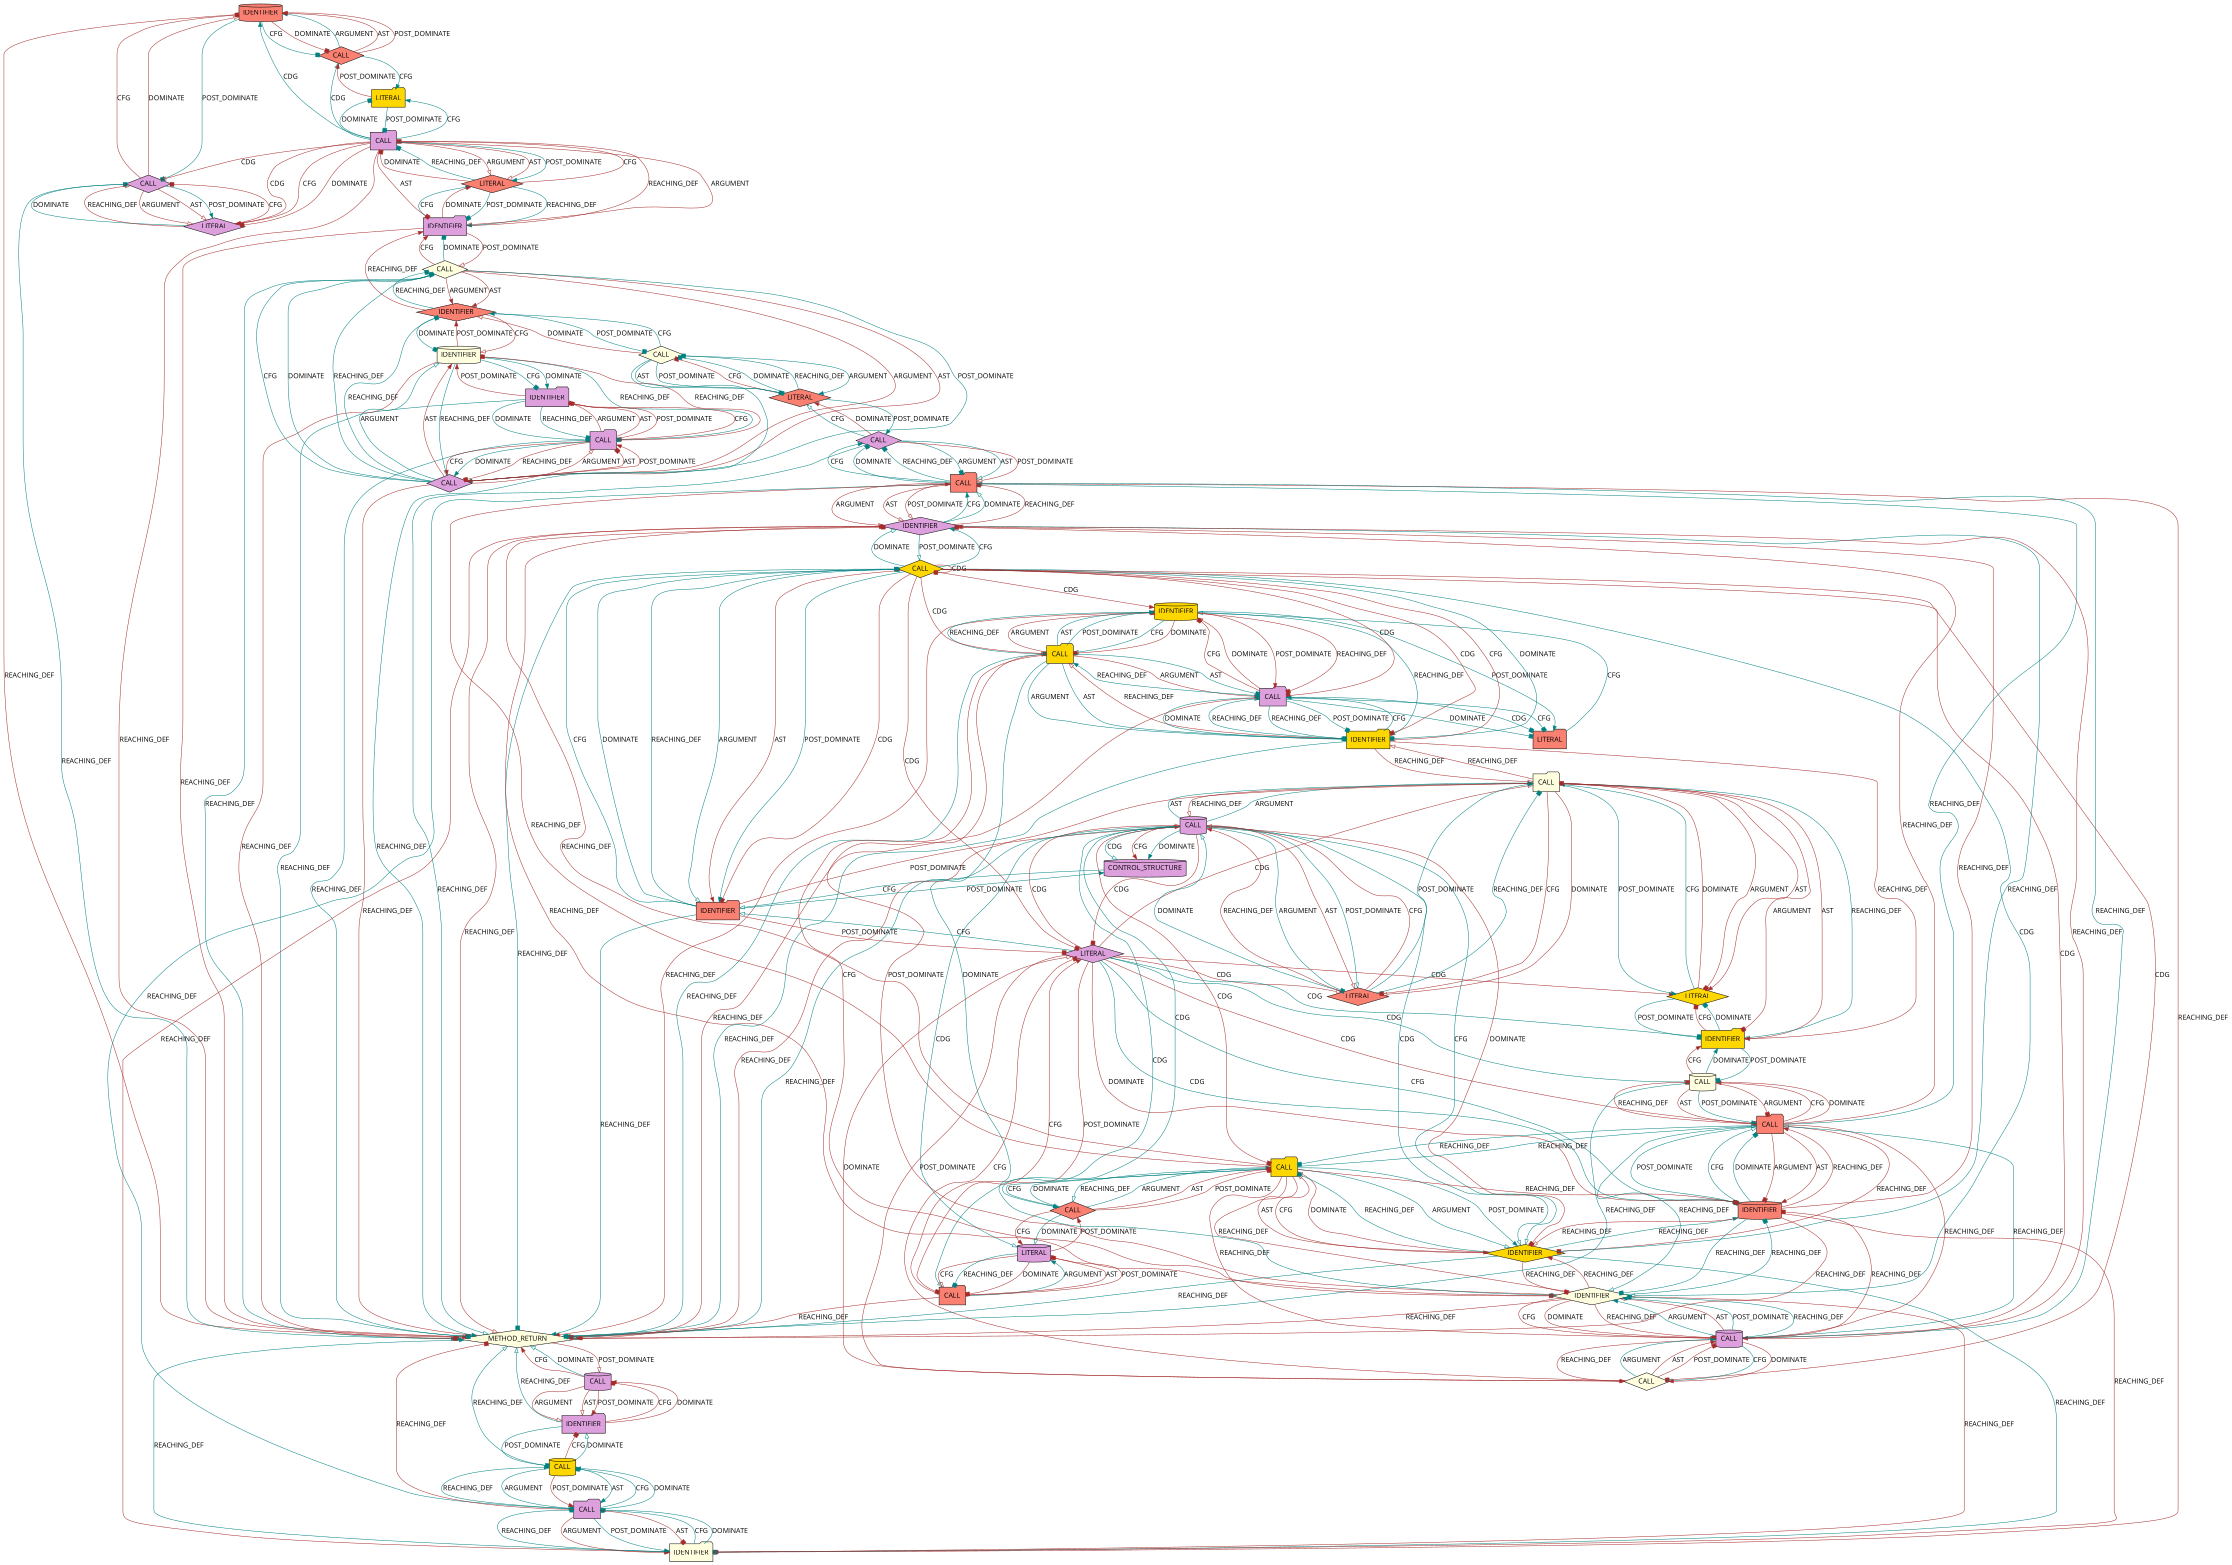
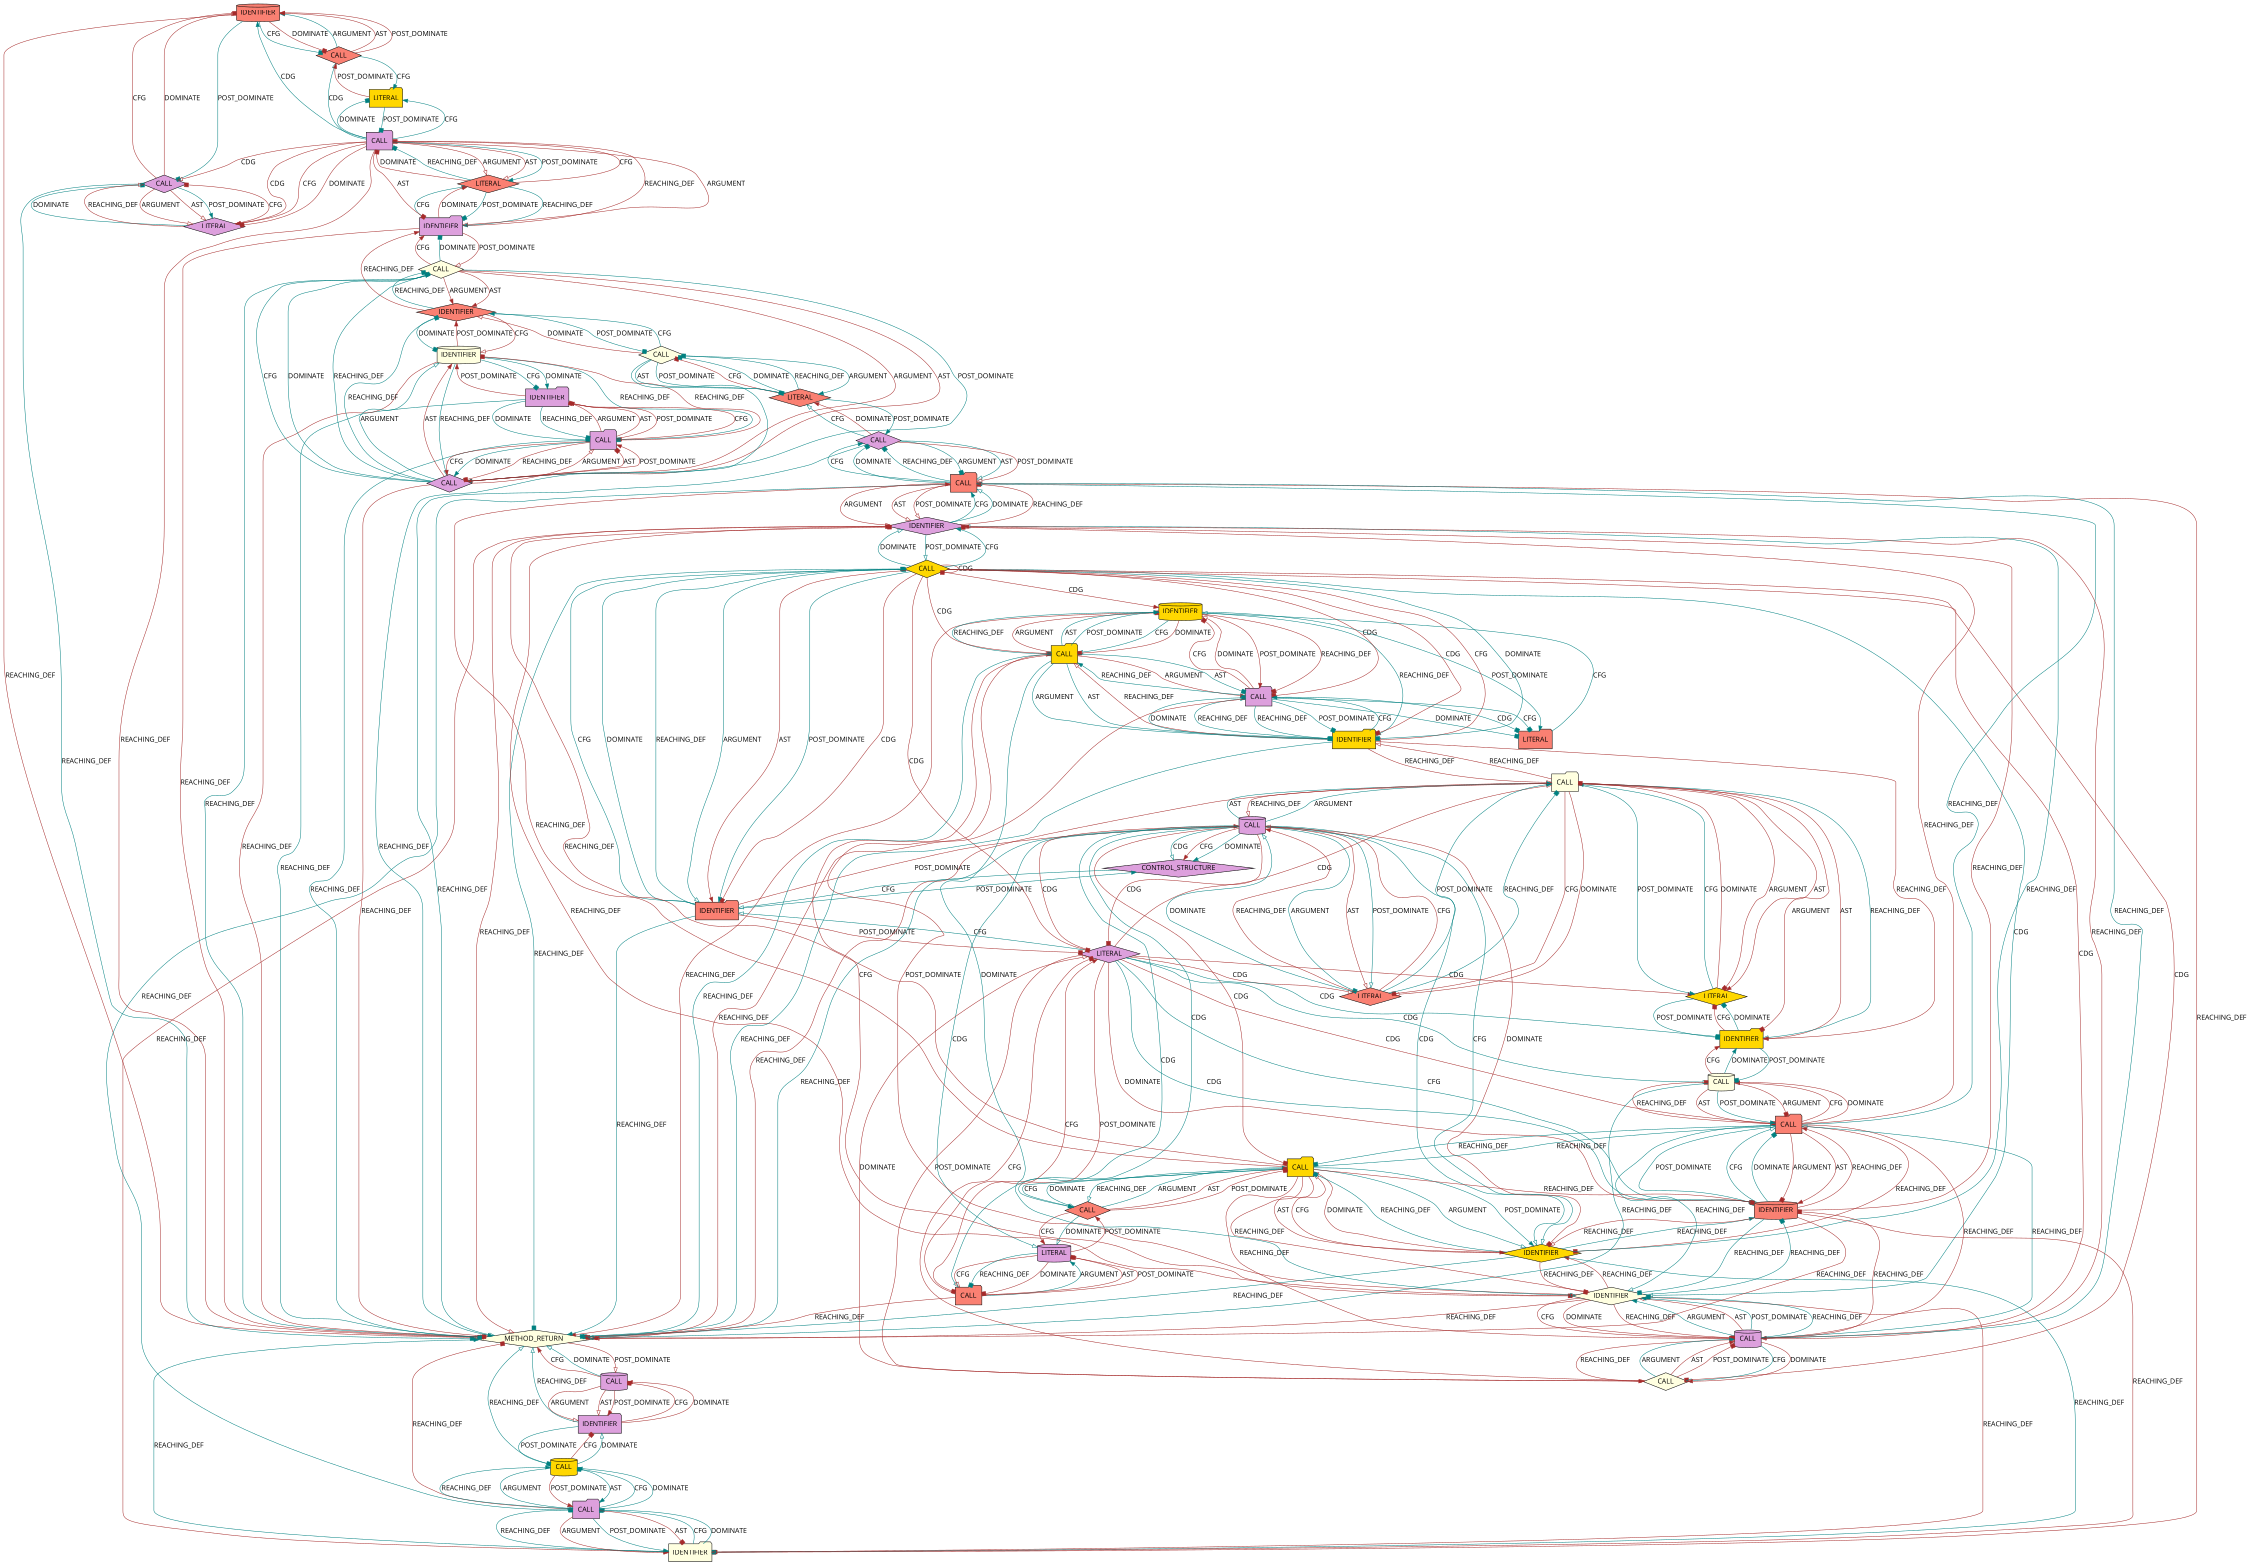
node "CONTROL_STRUCTURE": shape cylinder -> diamond
